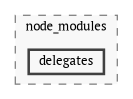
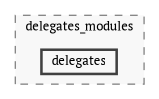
cluster "node_modules": label "node_modules" -> "delegates_modules"
